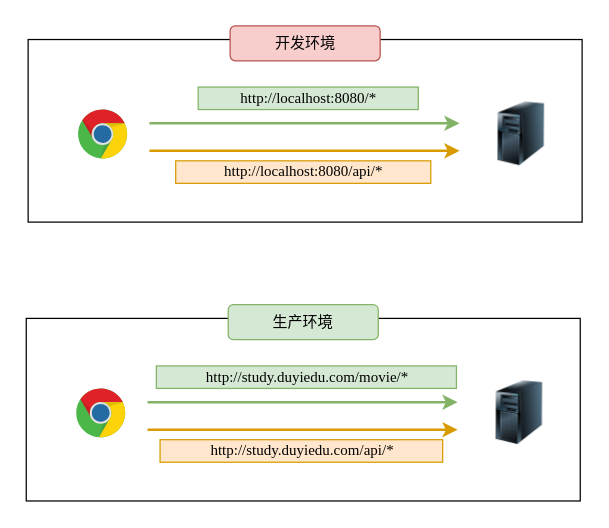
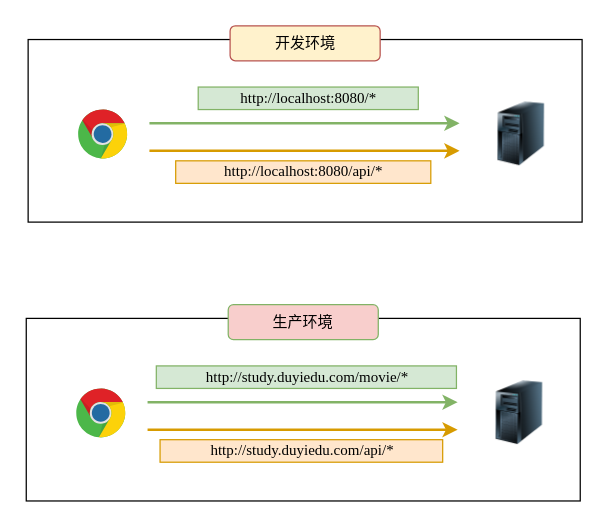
node "开发环境": fillcolor #f8cecc -> #fff2cc
node "生产环境": fillcolor #d5e8d4 -> #f8cecc
